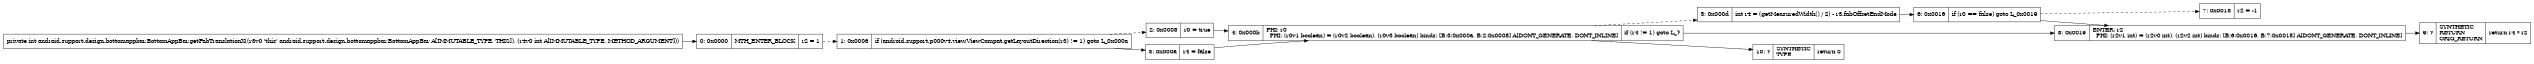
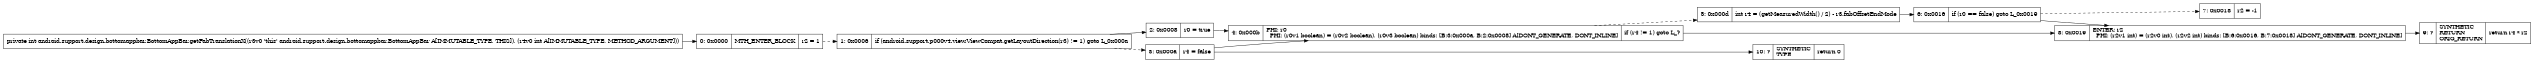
edge "1: 0x0006" -> "2: 0x0008": style dashed -> solid
edge "4: 0x000b" -> "10: ?": now "3: 0x000a" -> "10: ?"
edge "1: 0x0006" -> "3: 0x000a": style solid -> dashed
